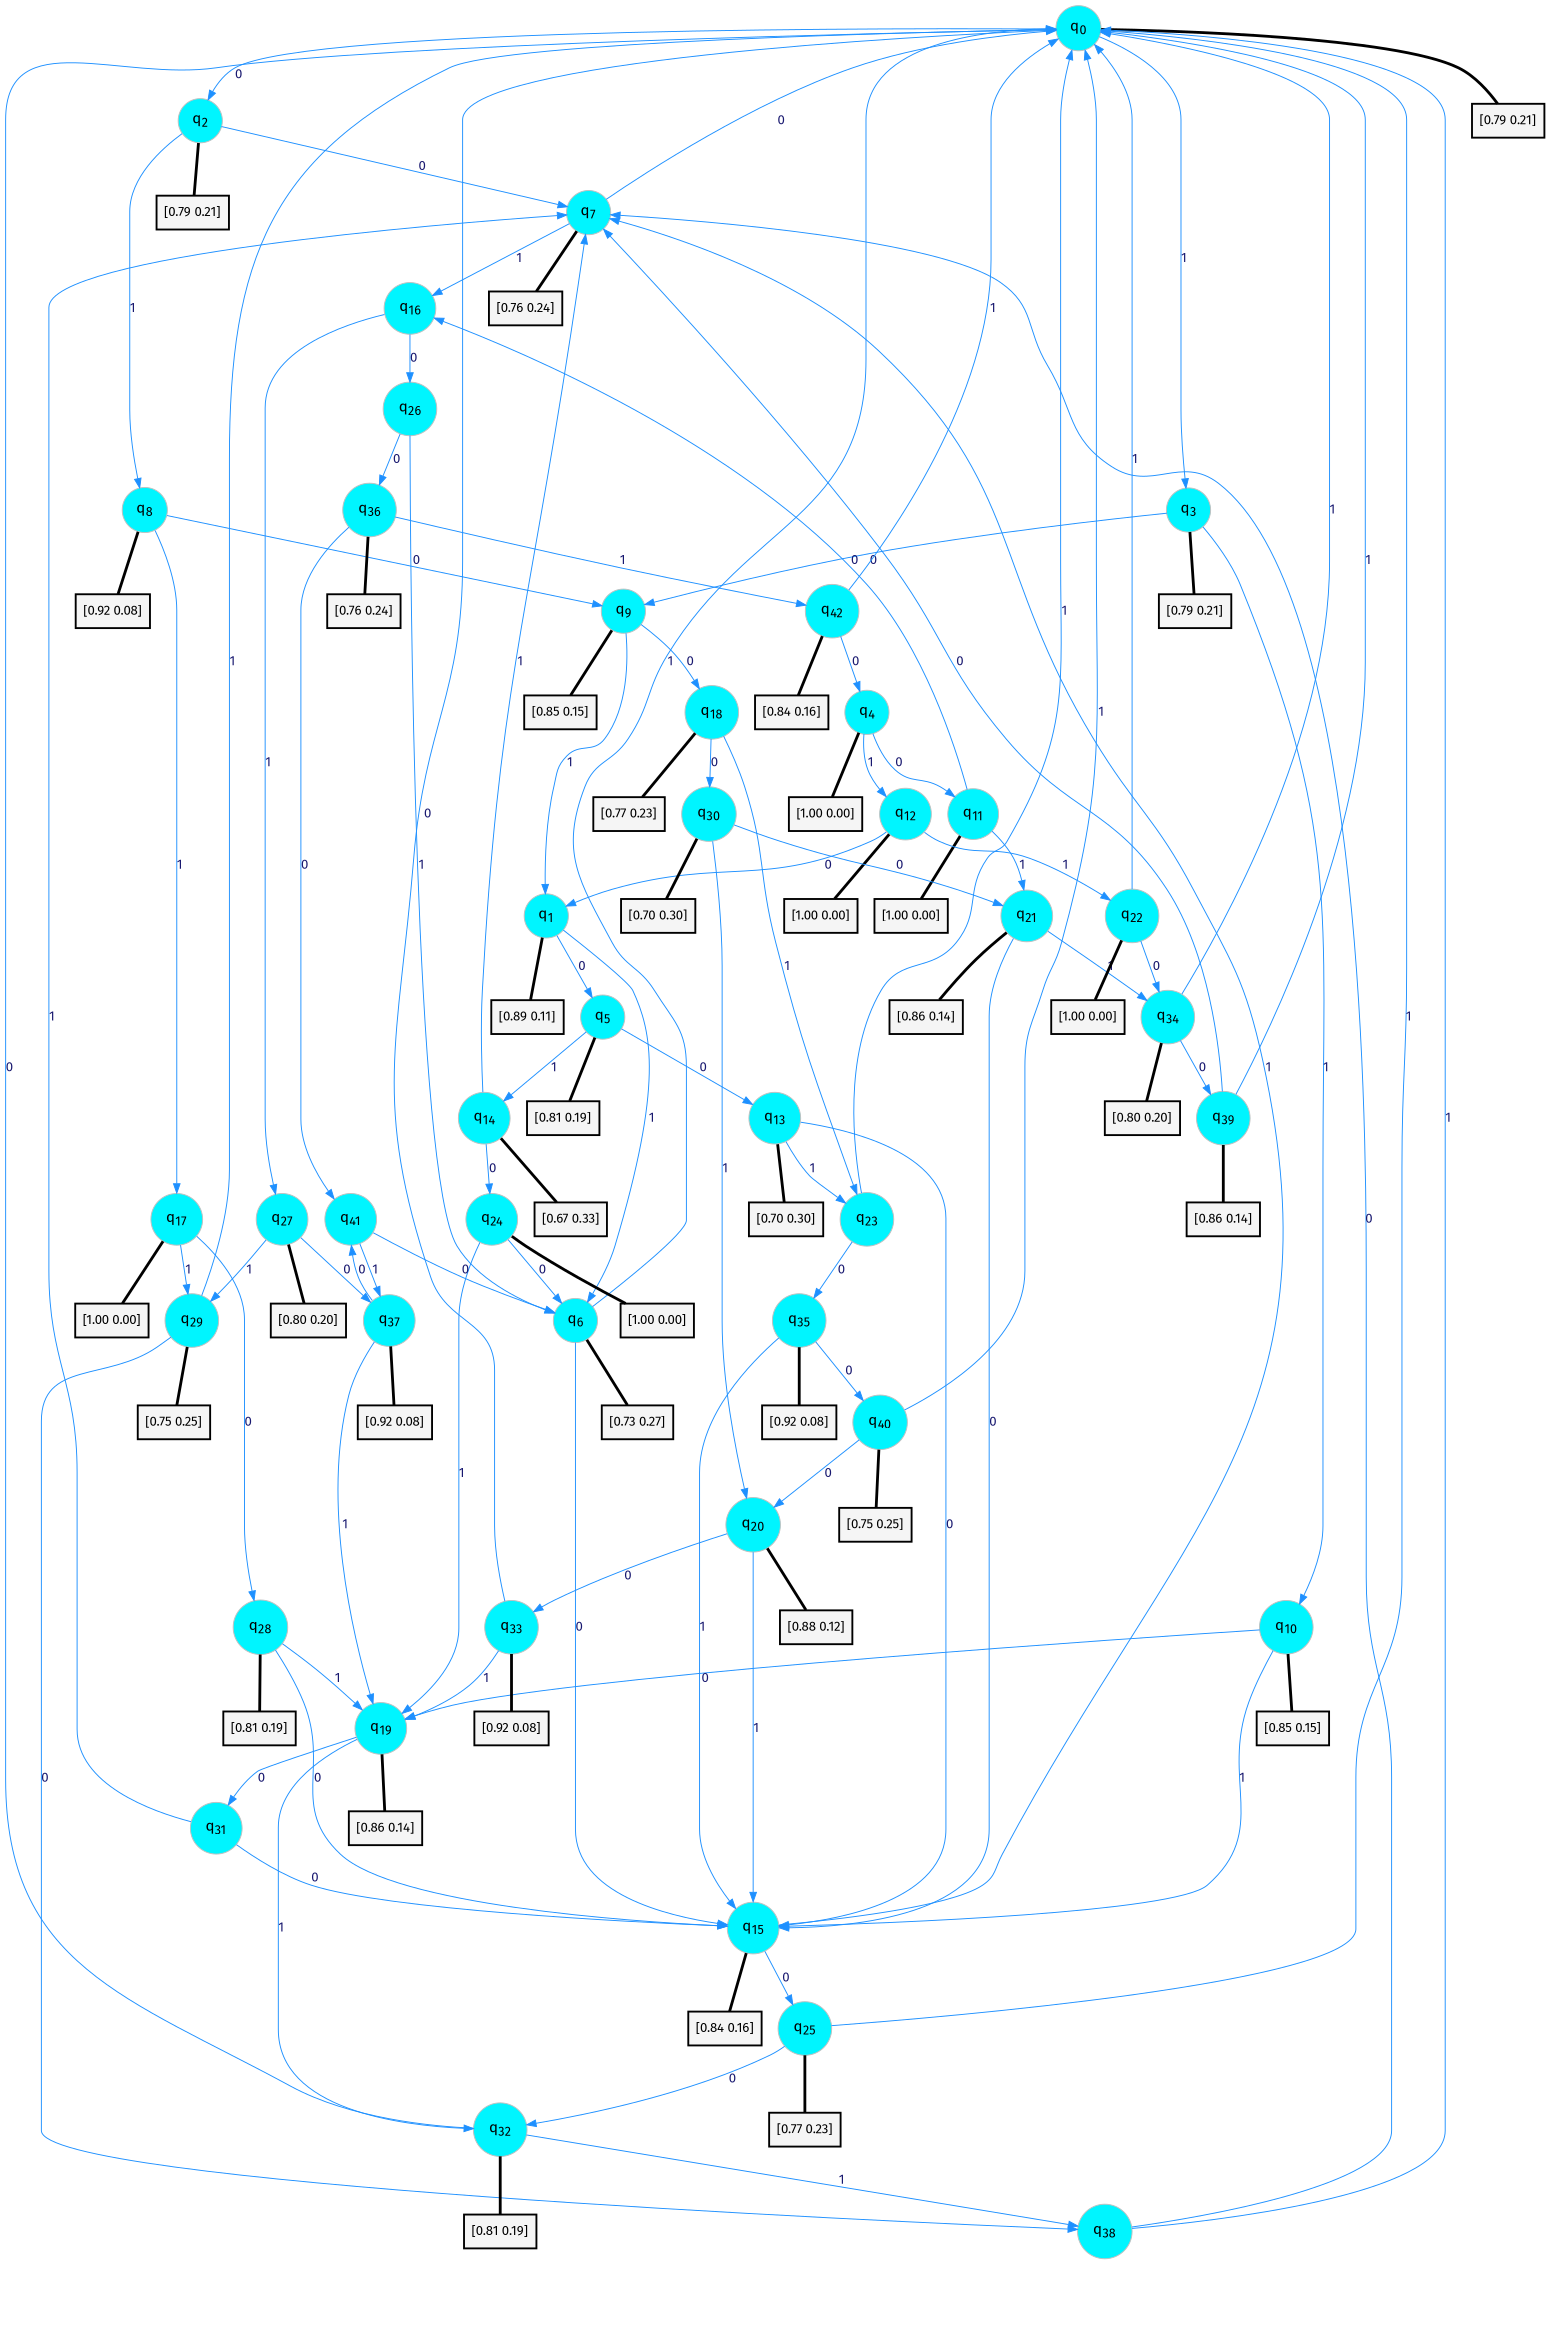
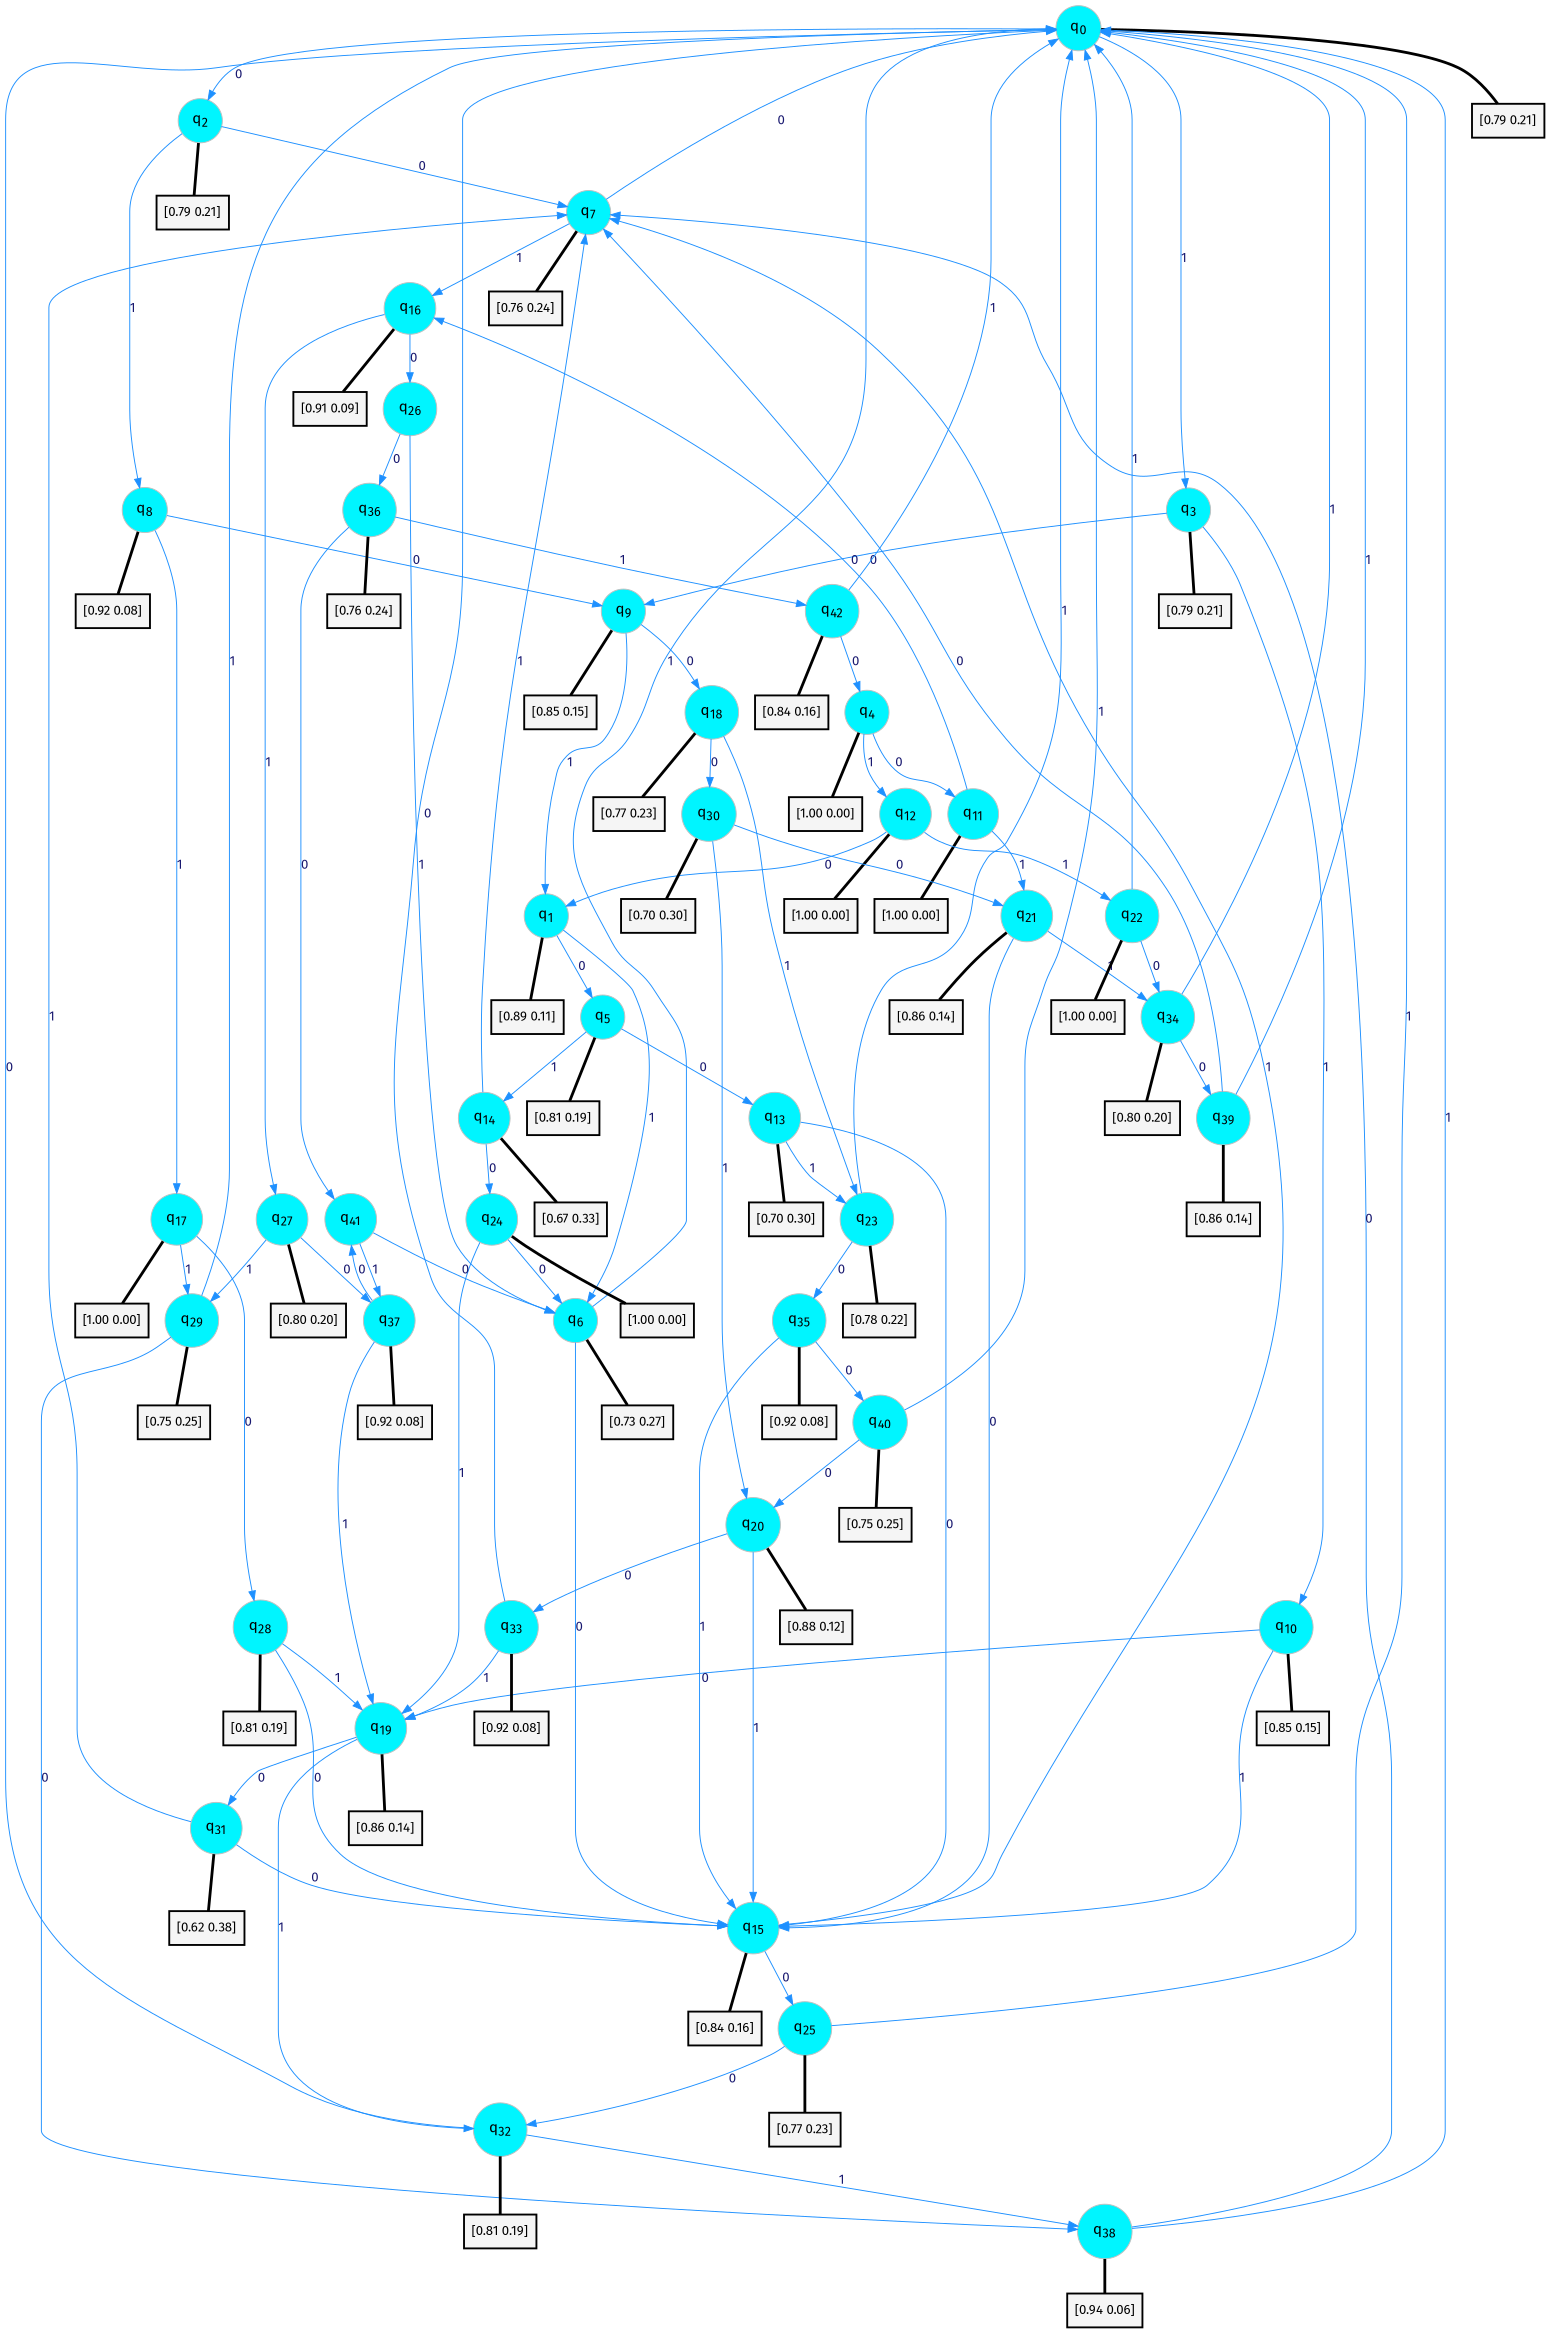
node "[0.91 0.09]": added
node "[0.78 0.22]": added
node "[0.62 0.38]": added
node "[0.94 0.06]": added
